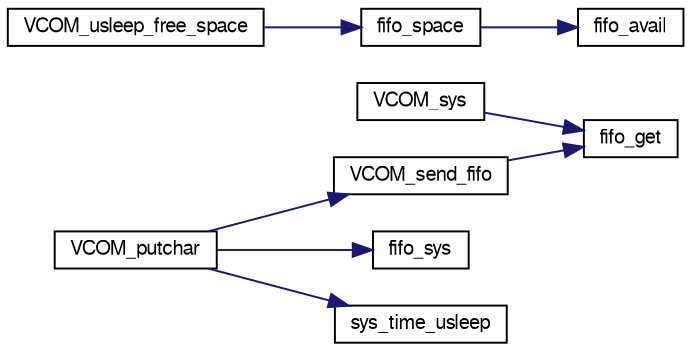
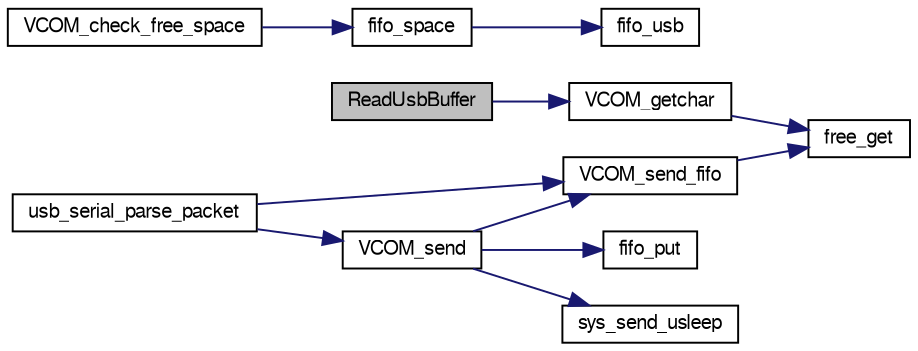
node "VCOM_usleep_free_space": label "VCOM_usleep_free_space" -> "VCOM_check_free_space"
node "fifo_avail": label "fifo_avail" -> "fifo_usb"
node "ReadUsbBuffer": added
node "VCOM_sys": label "VCOM_sys" -> "VCOM_getchar"
node "fifo_get": label "fifo_get" -> "free_get"
node "usb_serial_parse_packet": added
node "VCOM_putchar": label "VCOM_putchar" -> "VCOM_send"
node "fifo_sys": label "fifo_sys" -> "fifo_put"
node "sys_time_usleep": label "sys_time_usleep" -> "sys_send_usleep"
